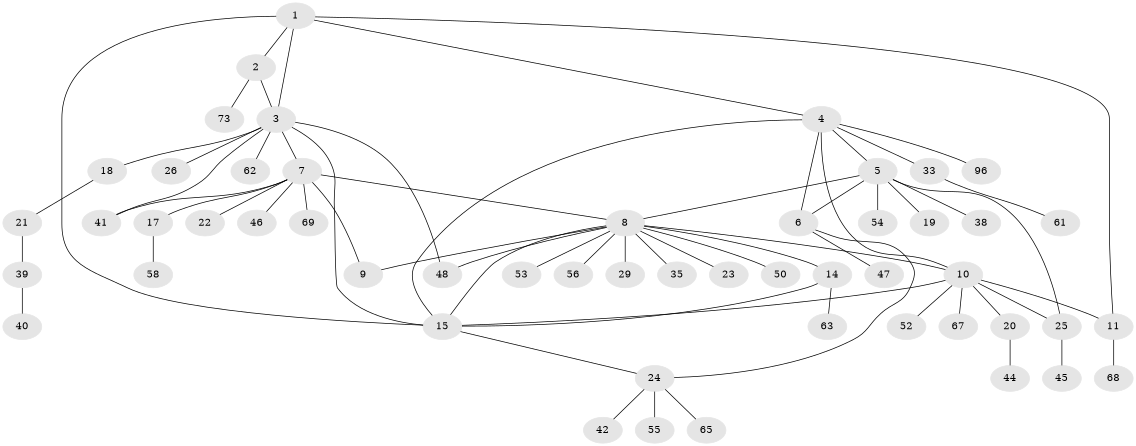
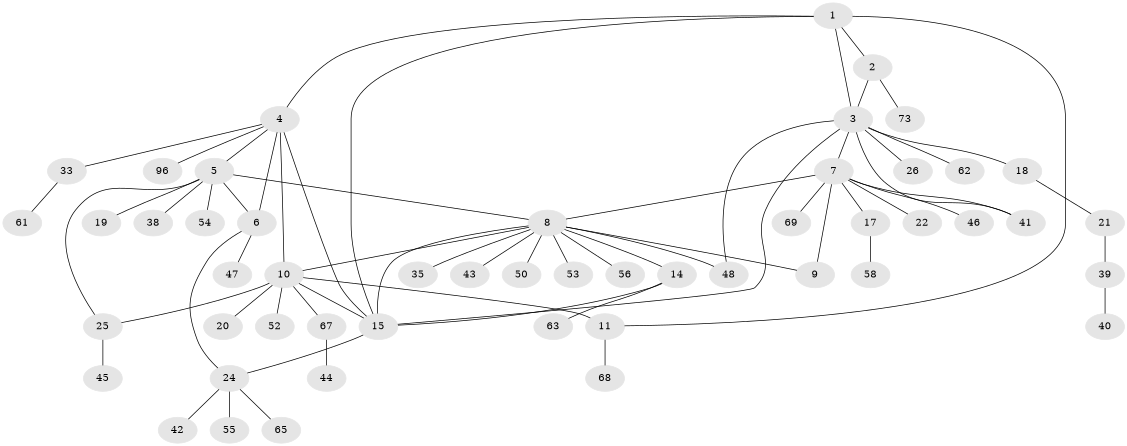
node "29": removed
node "23": label "23" -> "43"
edge "20" -- "44": now "67" -- "44"
